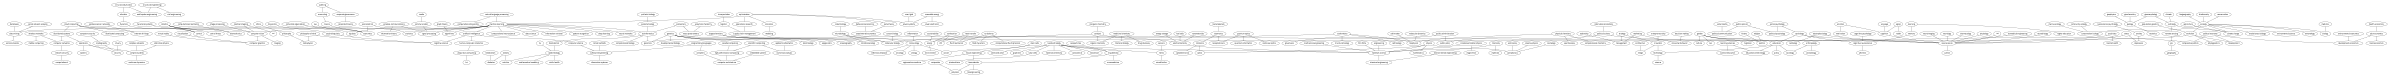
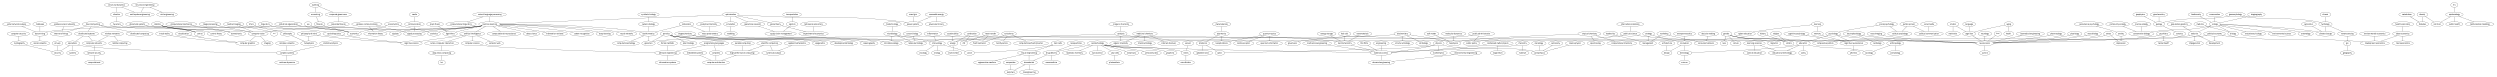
node "semantic web": added
node "biostatistics": removed
node "drug discovery": label "drug discovery" -> "internet discovery"
node "infectious diseases": removed
